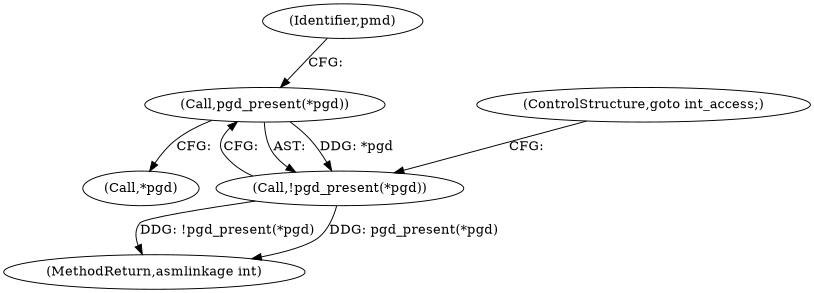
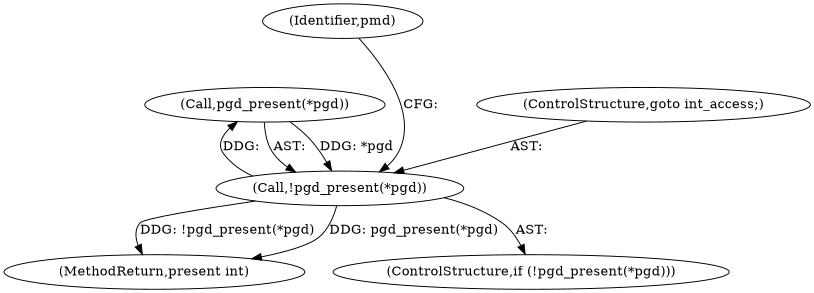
edge "(Identifier,pmd)" -> "(Call,pgd_present(*pgd))": now "(Identifier,pmd)" -> "(Call,!pgd_present(*pgd))"
edge "(Call,!pgd_present(*pgd))" -> "(Call,pgd_present(*pgd))": label "CFG: " -> "DDG: "
edge "(ControlStructure,goto int_access;)" -> "(Call,!pgd_present(*pgd))": label "CFG: " -> "AST: "
node "(Call,*pgd)": removed
node "(MethodReturn,asmlinkage int)": label "(MethodReturn,asmlinkage int)" -> "(MethodReturn,present int)"
node "(ControlStructure,if (!pgd_present(*pgd)))": added
